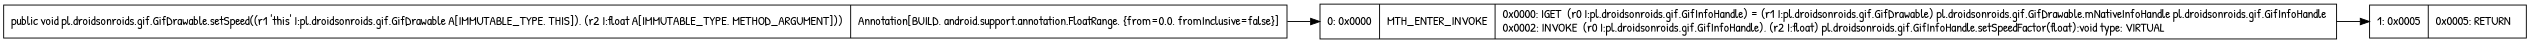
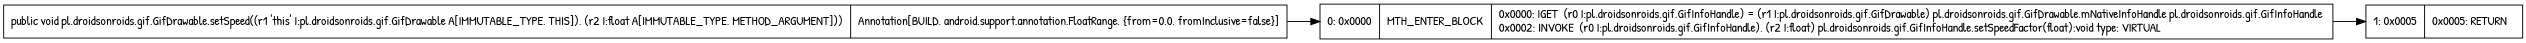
node "0: 0x0000": text "MTH_ENTER_INVOKE" -> "MTH_ENTER_BLOCK"
